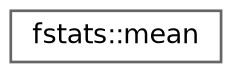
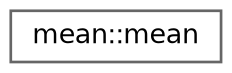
node "fstats::mean": label "fstats::mean" -> "mean::mean"
